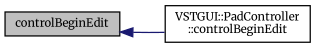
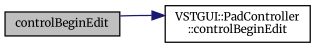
edge "VSTGUI::PadController ::controlBeginEdit" -> "controlBeginEdit": reversed
